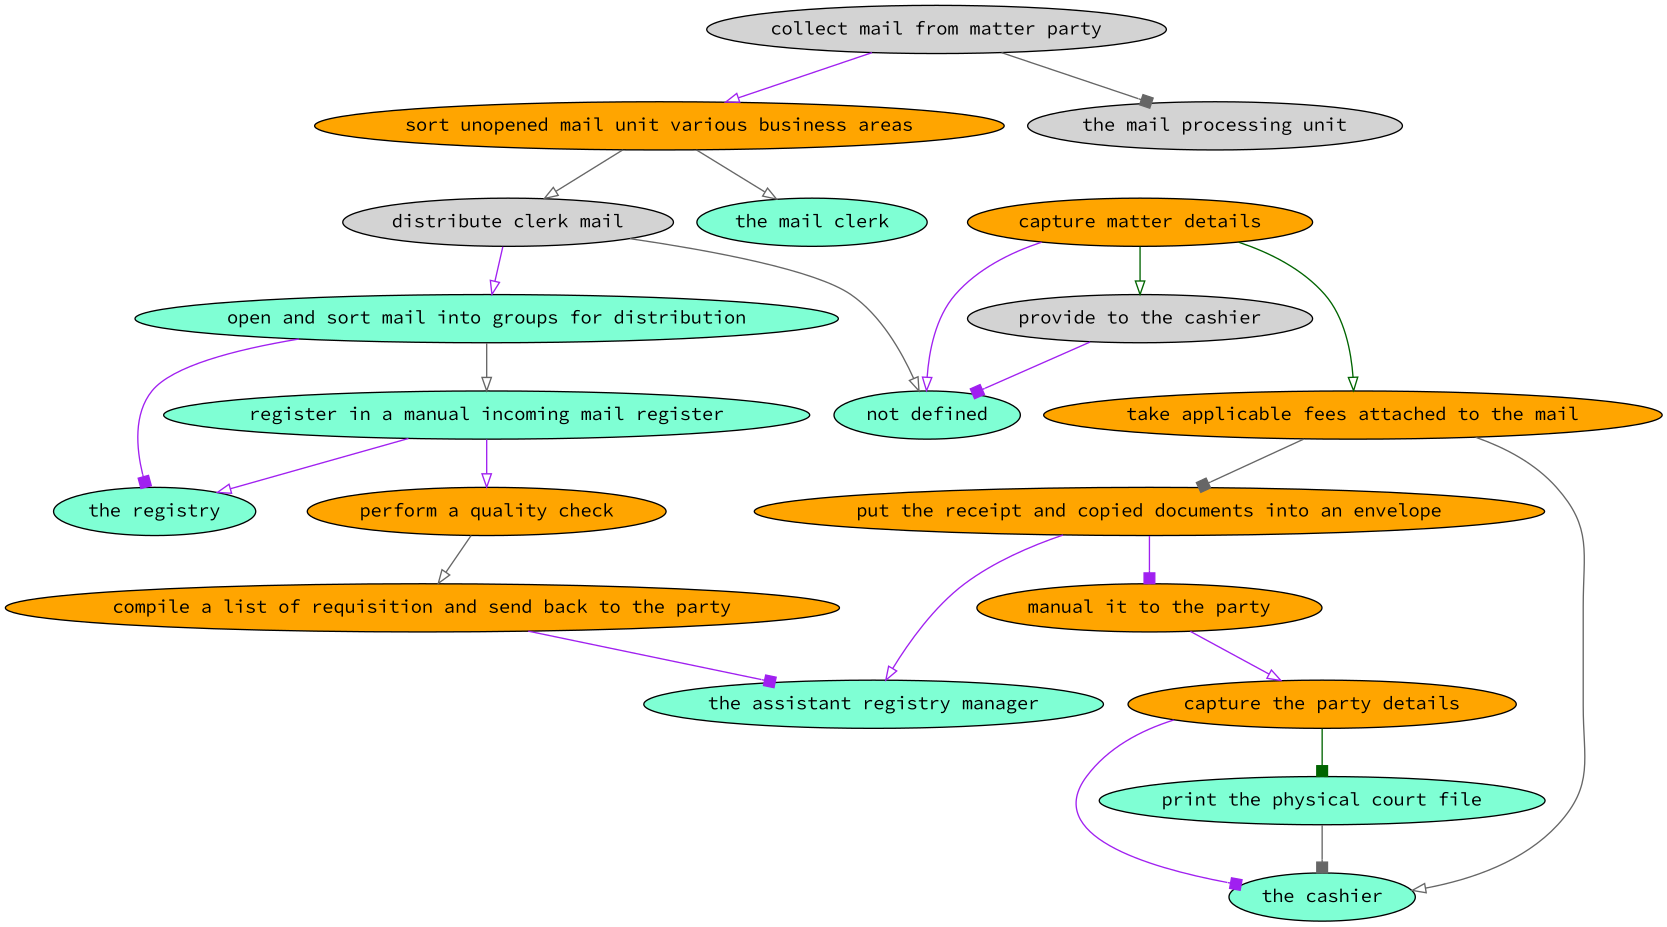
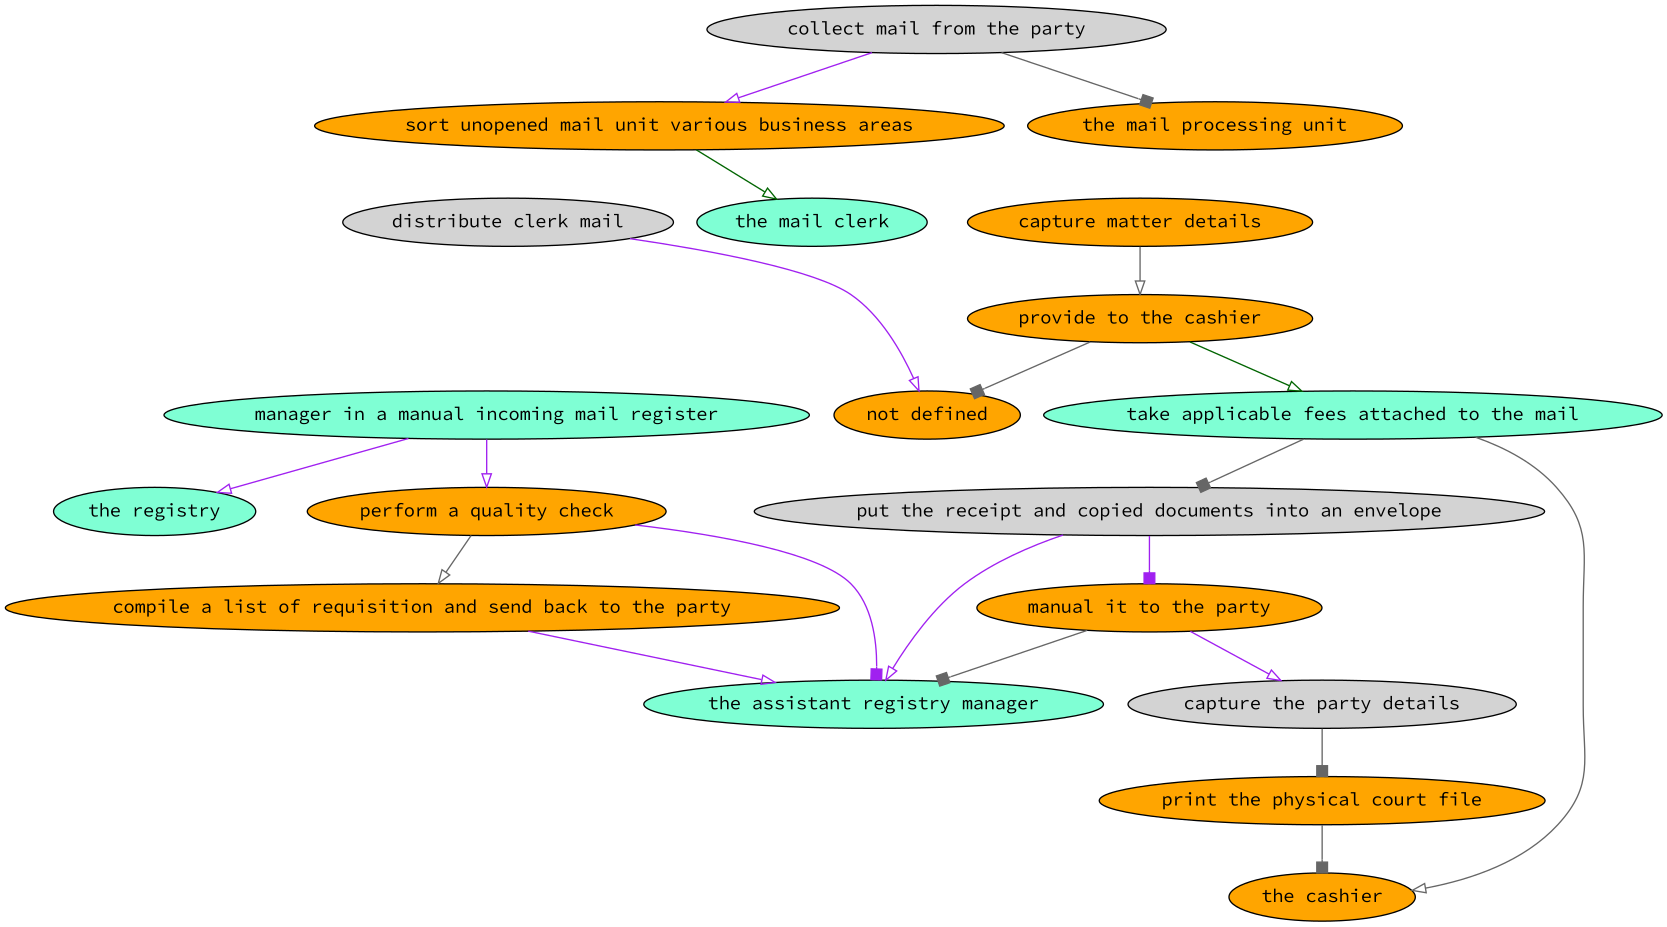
node "collect mail from matter party": label "collect mail from matter party" -> "collect mail from the party"
node "the mail processing unit": fillcolor lightgrey -> orange
edge "sort unopened mail unit various business areas" -> "distribute clerk mail": removed
edge "sort unopened mail unit various business areas" -> "the mail clerk": color gray40 -> darkgreen
edge "capture matter details" -> "provide to the cashier": color darkgreen -> gray40
edge "distribute clerk mail" -> "not defined": color gray40 -> purple
edge "capture matter details" -> "not defined": removed
edge "capture matter details" -> "take applicable fees attached to the mail": now "provide to the cashier" -> "take applicable fees attached to the mail"
node "open and sort mail into groups for distribution": removed
node "provide to the cashier": fillcolor lightgrey -> orange
edge "provide to the cashier" -> "not defined": color purple -> gray40
node "register in a manual incoming mail register": label "register in a manual incoming mail register" -> "manager in a manual incoming mail register"
node "not defined": fillcolor aquamarine -> orange
node "take applicable fees attached to the mail": fillcolor orange -> aquamarine
node "put the receipt and copied documents into an envelope": fillcolor orange -> lightgrey
edge "perform a quality check" -> "the assistant registry manager": added
edge "manual it to the party" -> "the assistant registry manager": added
edge "compile a list of requisition and send back to the party" -> "the assistant registry manager": arrowhead box -> onormal
node "capture the party details": fillcolor orange -> lightgrey
edge "capture the party details" -> "print the physical court file": color darkgreen -> gray40
node "print the physical court file": fillcolor aquamarine -> orange
edge "capture the party details" -> "the cashier": removed
node "the cashier": fillcolor aquamarine -> orange
